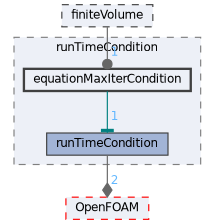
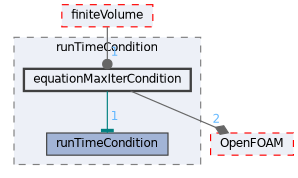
node "finiteVolume": color grey25 -> red
edge "runTimeCondition" -> "OpenFOAM": now "equationMaxIterCondition" -> "OpenFOAM"
